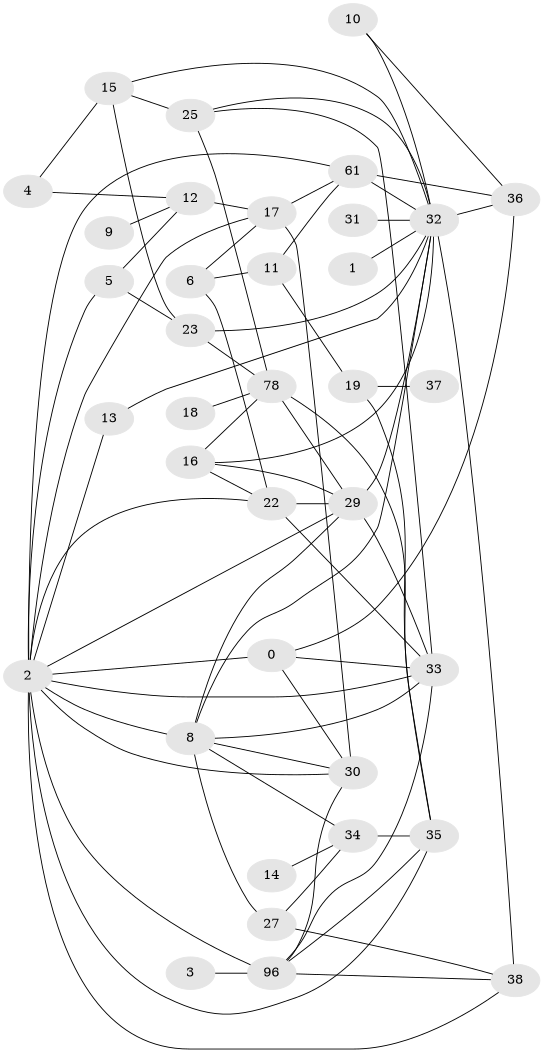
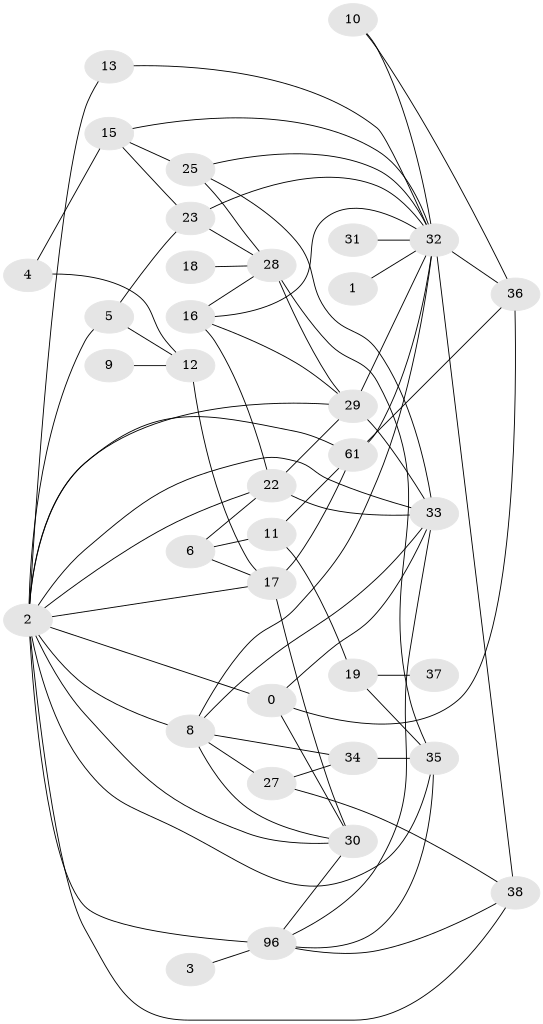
node "78": label "78" -> "28"
edge "29" -- "8": removed
node "14": removed
